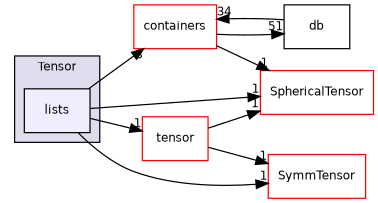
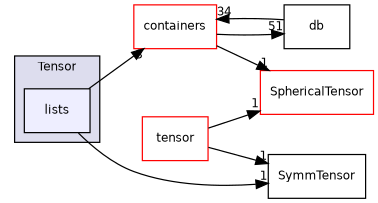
edge "lists" -> "SphericalTensor": removed
edge "lists" -> "tensor": removed
node "SymmTensor": color red -> black
